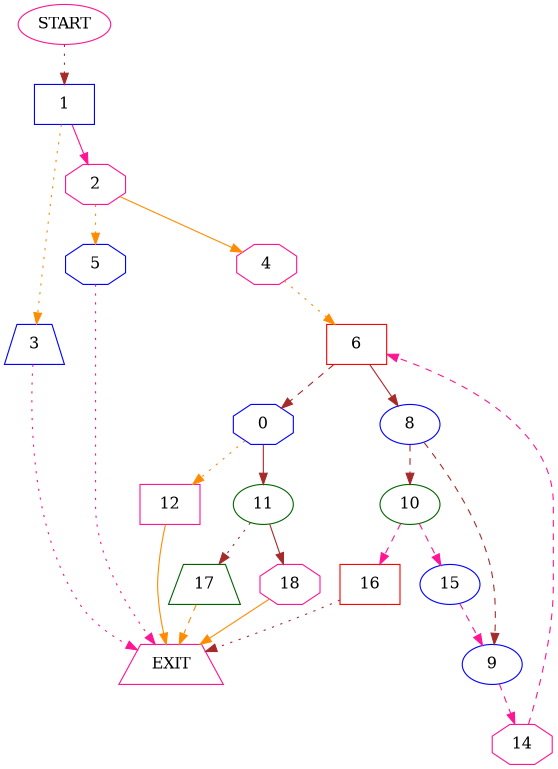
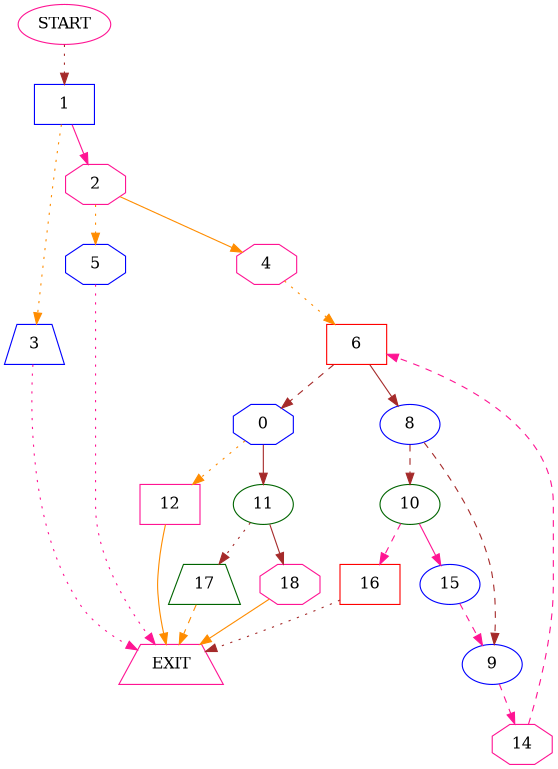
edge "10" -> "15": style dashed -> solid
